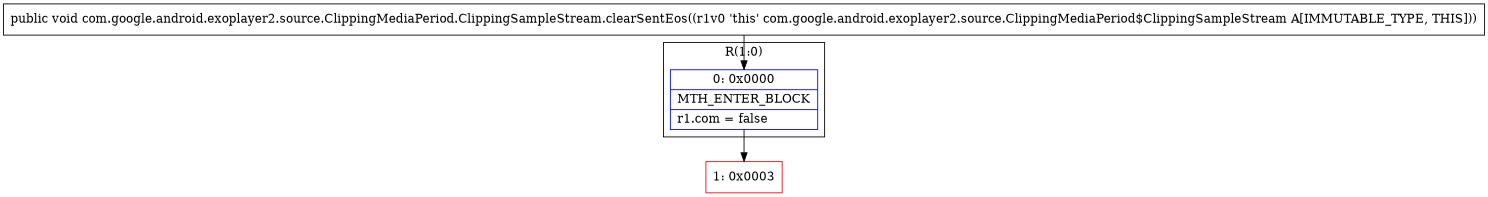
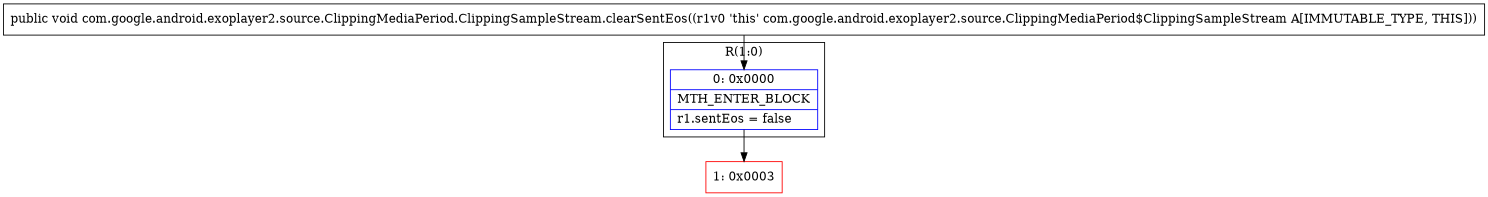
node "0: 0x0000": text "r1.com = false" -> "r1.sentEos = false"
